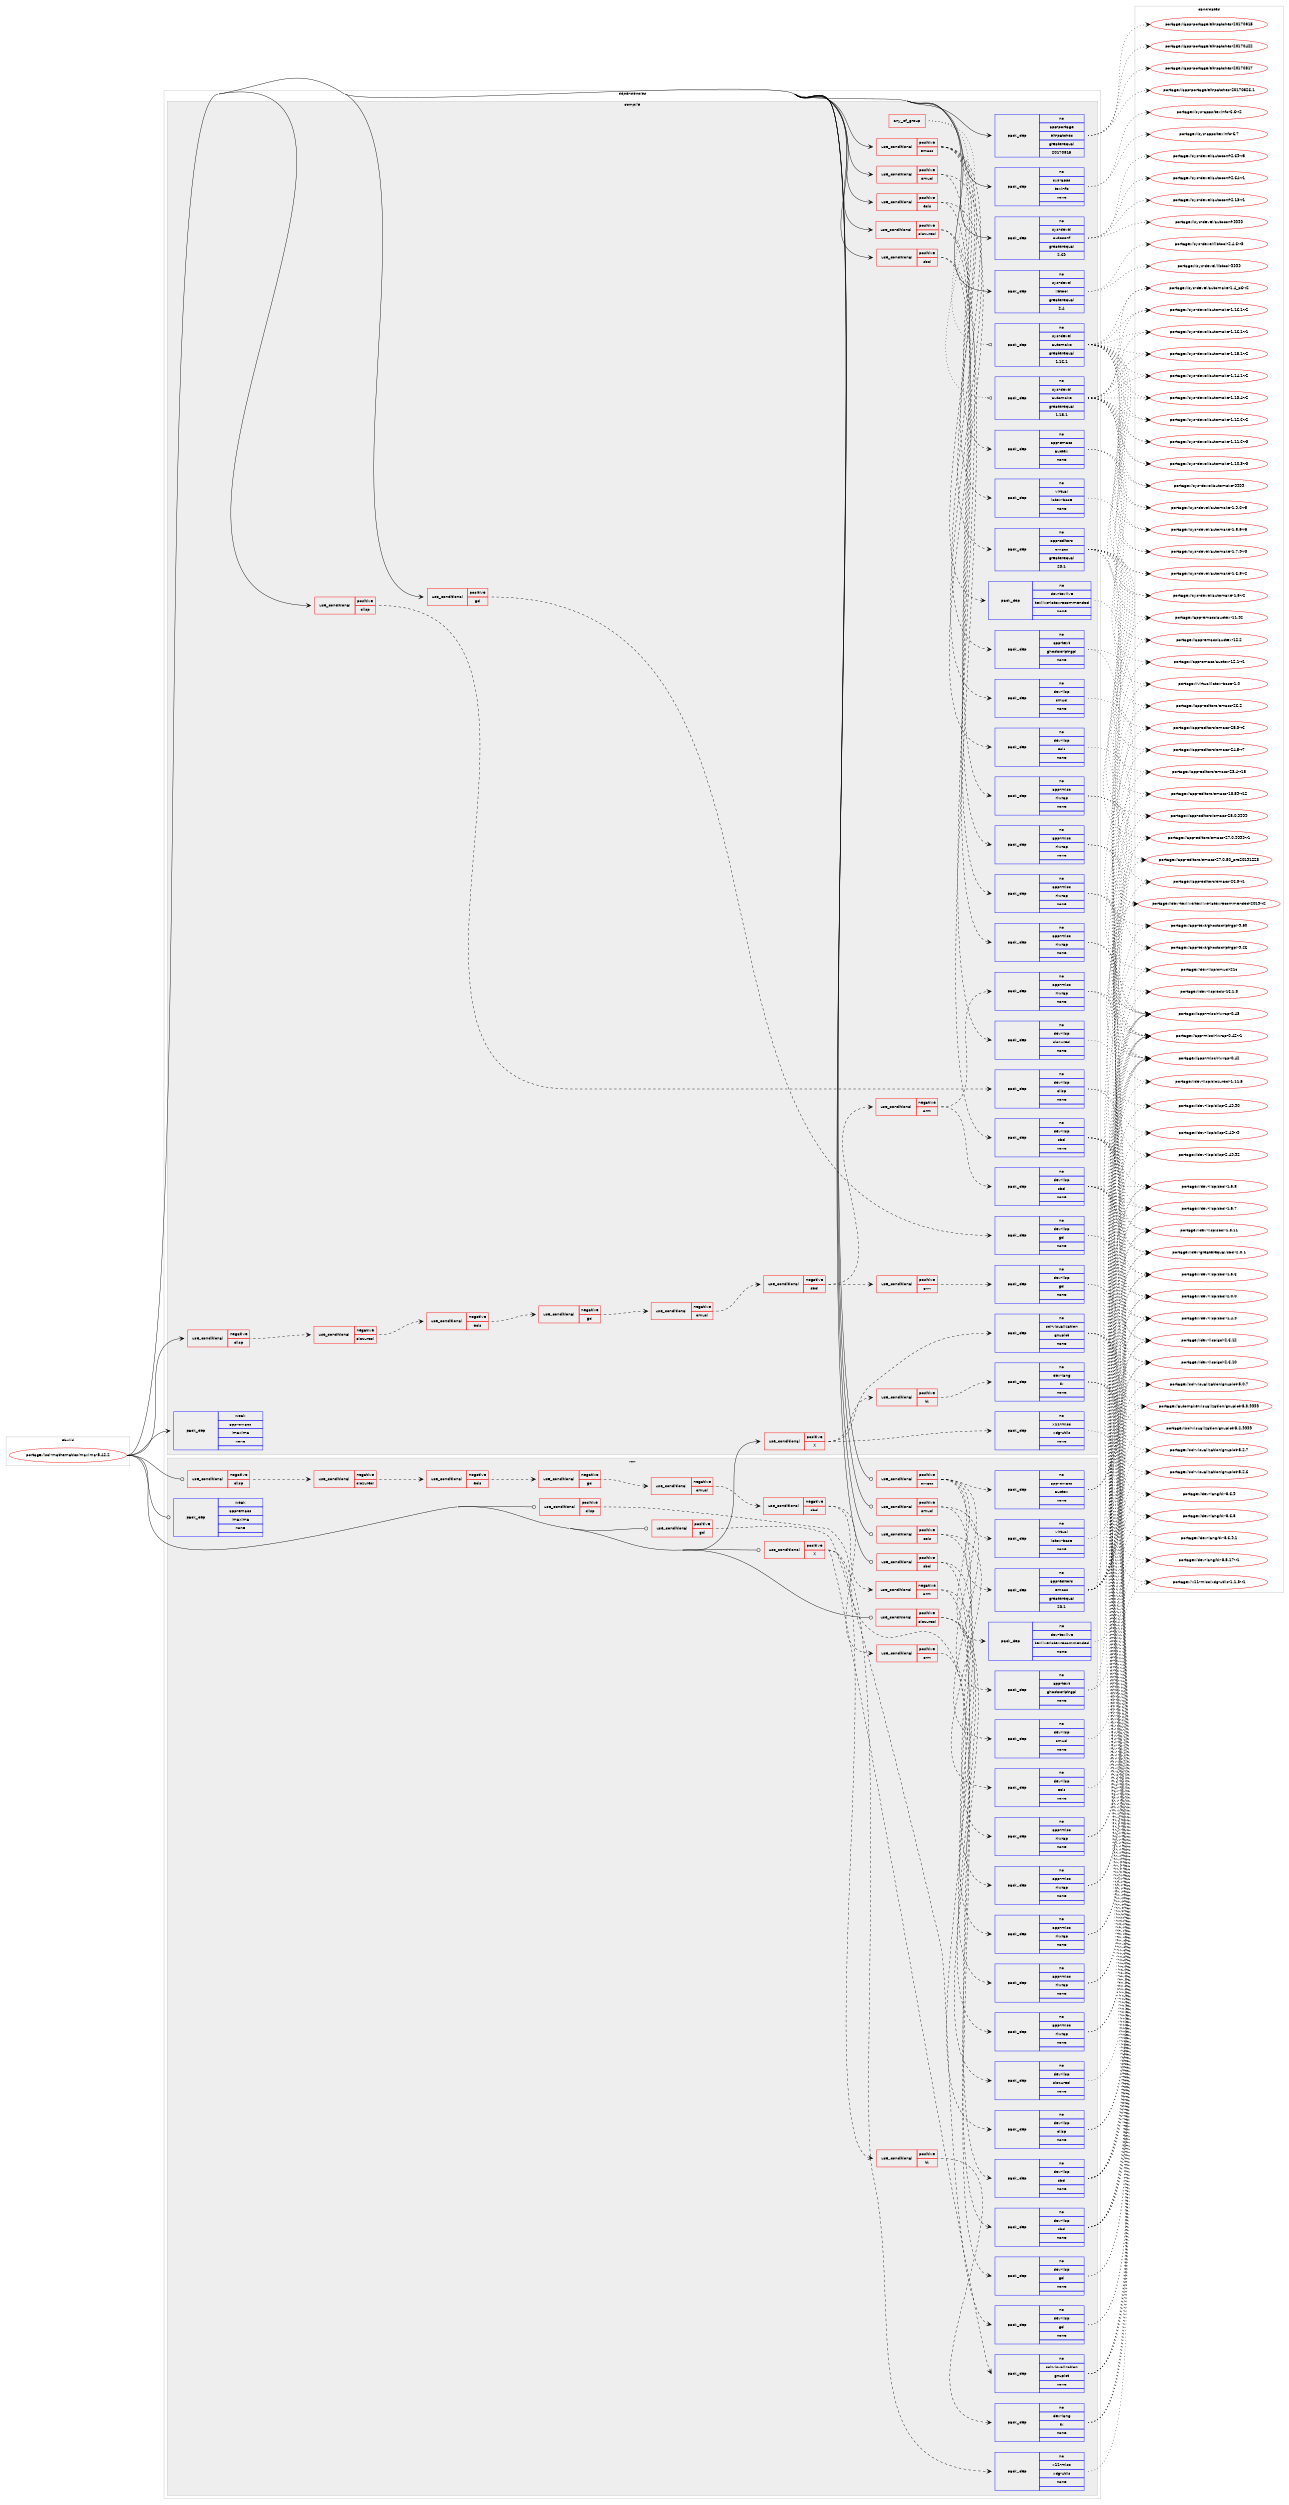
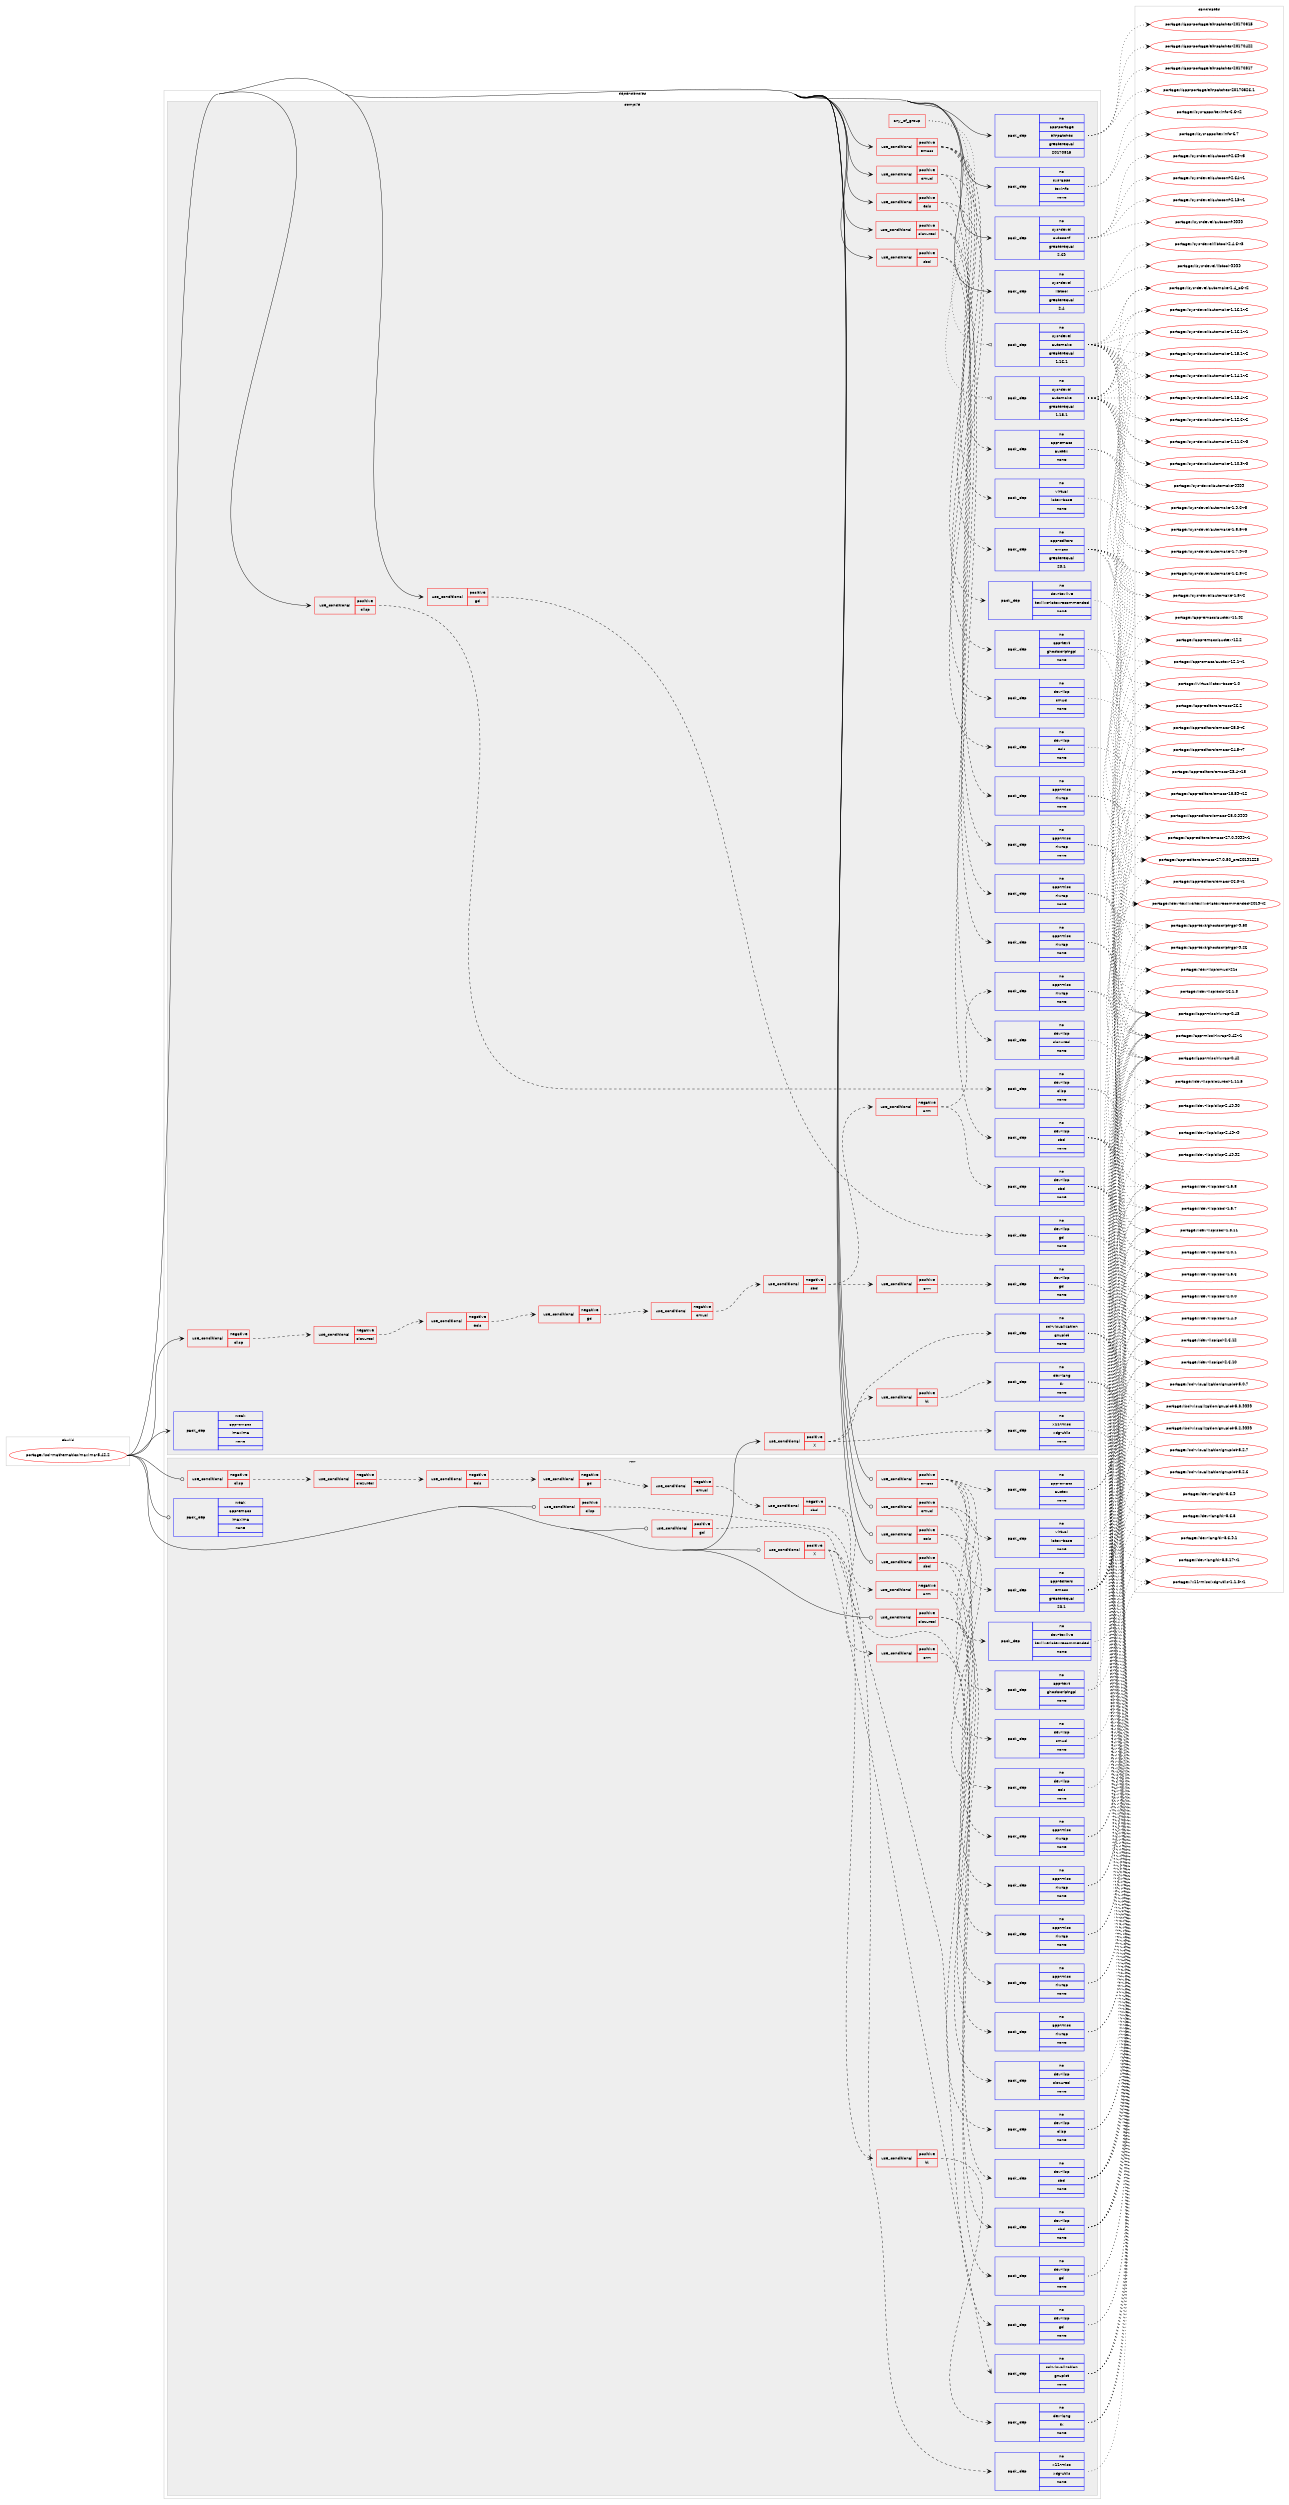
node "portage://dev-greaterequal/sbcl-2.0.1": label "portage://dev-greaterequal/sbcl-2.0.1" -> "portage://dev-lisp/sbcl-2.0.1"
node "portage://automake-visualization/gnuplot-5.3.9999": label "portage://automake-visualization/gnuplot-5.3.9999" -> "portage://sci-visualization/gnuplot-5.3.9999"
